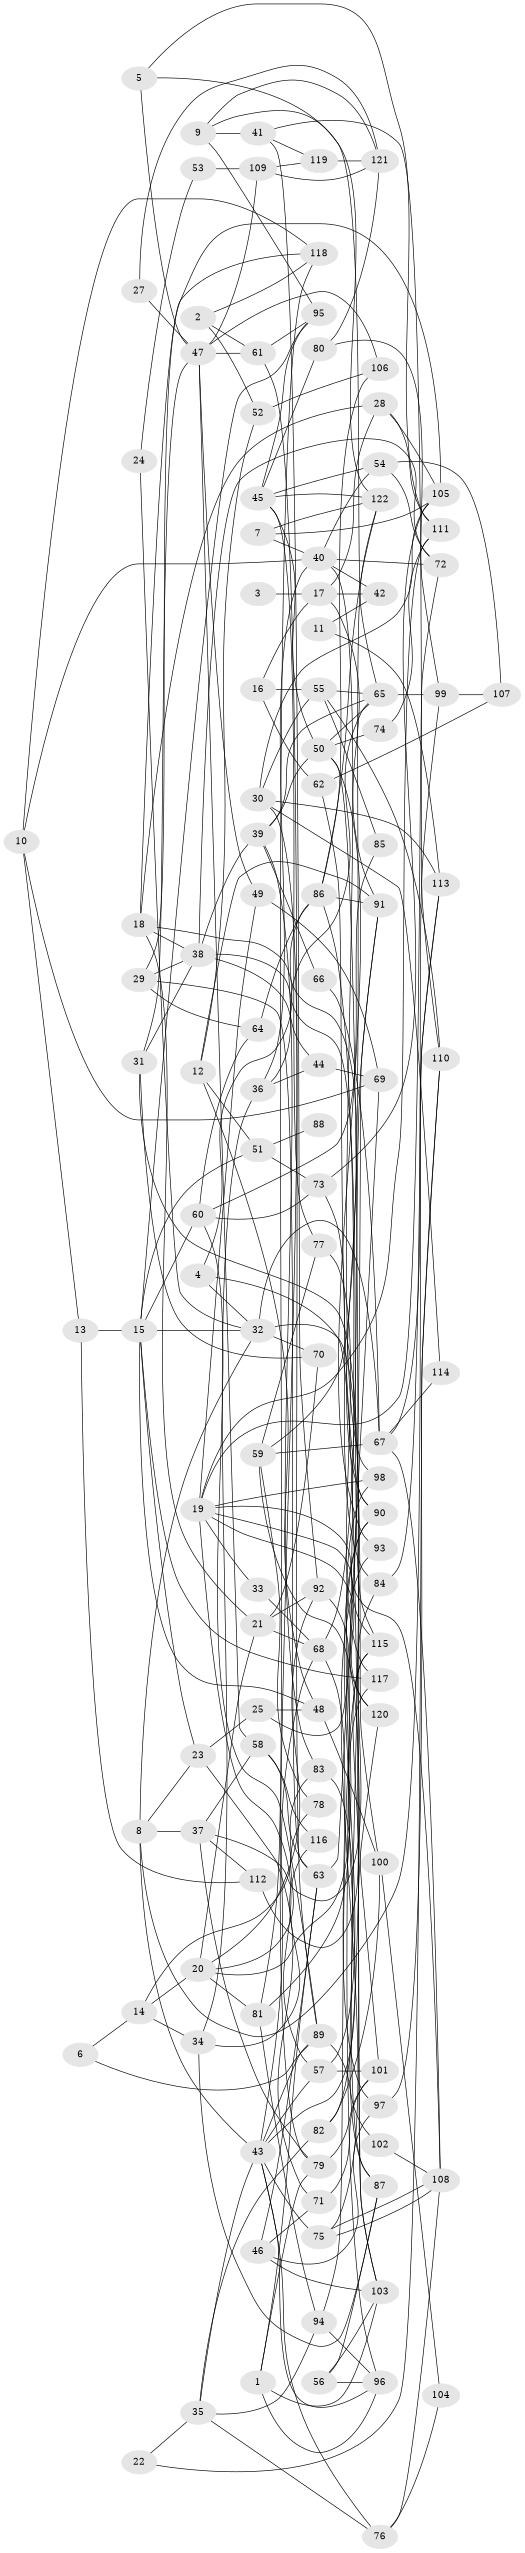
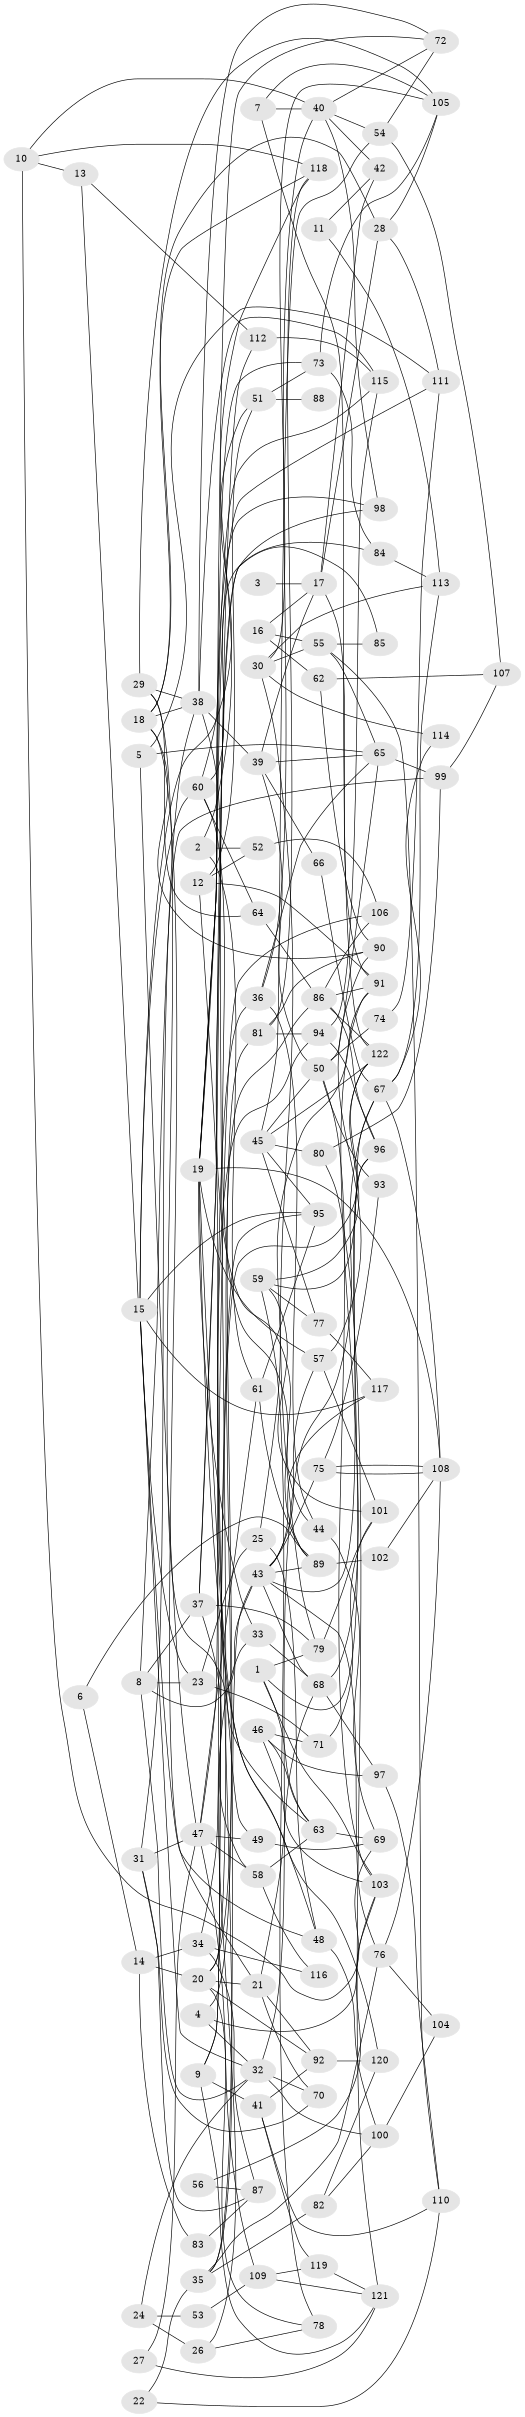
edge "39" -- "83": now "39" -- "17"
node "26": added
edge "56" -- "96": removed
